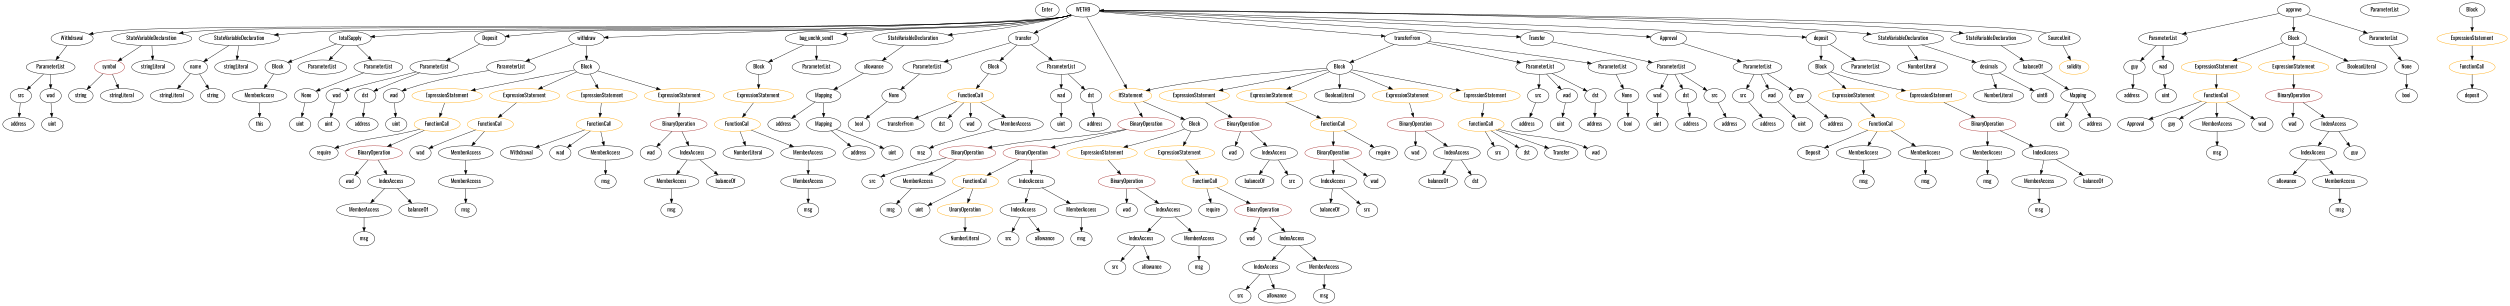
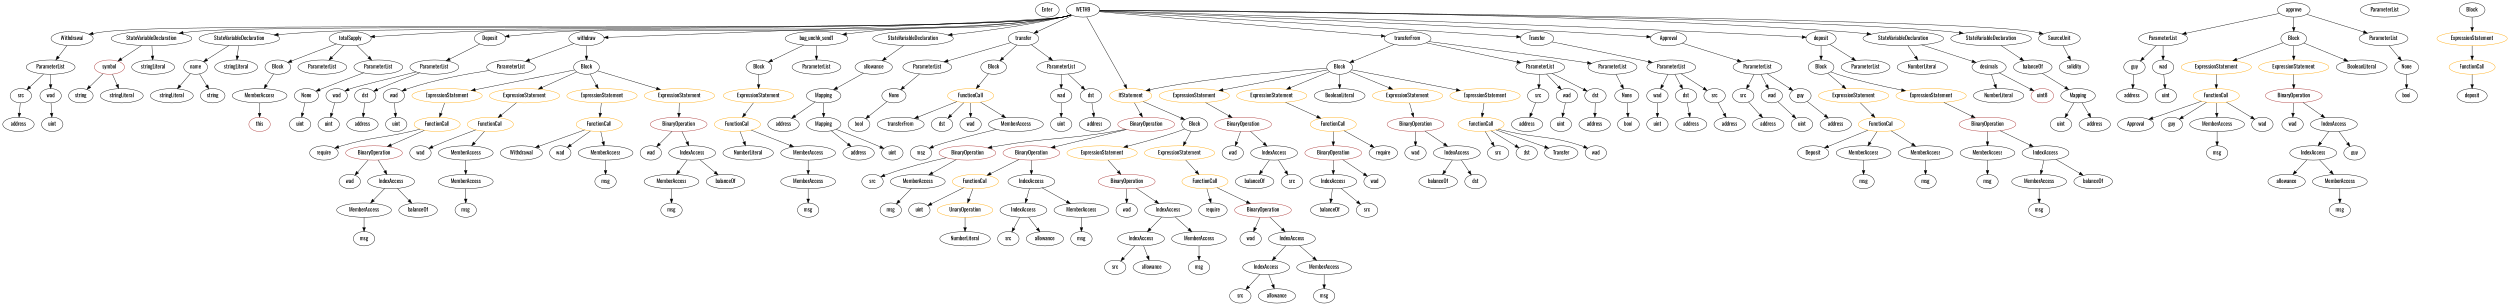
edge "SourceUnit" -> "WETH9": reversed
node "solidity": color orange -> black
node "uint8": color black -> brown
node "this": color black -> brown
